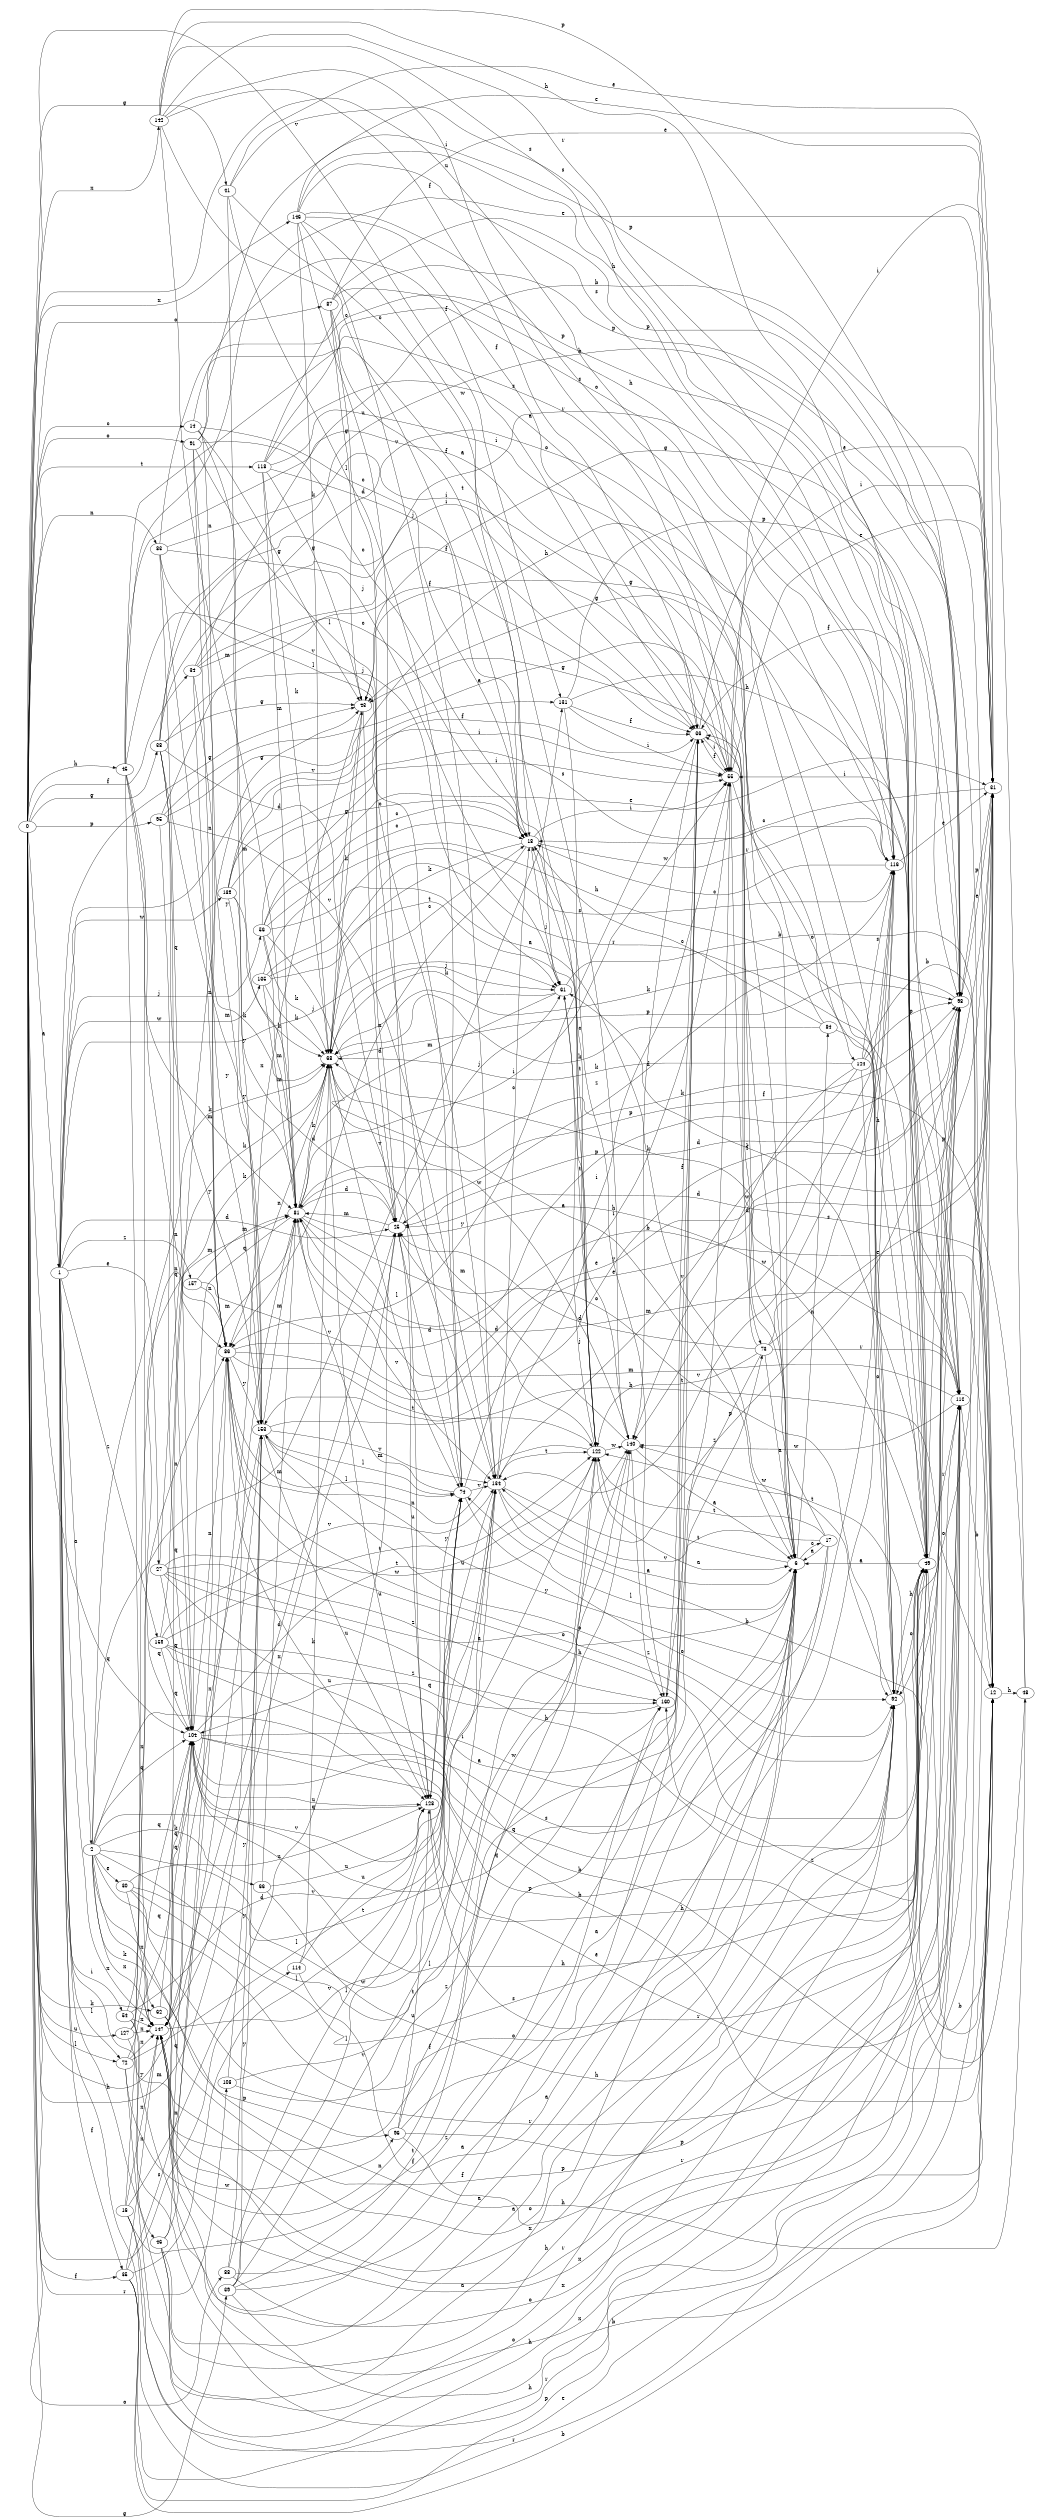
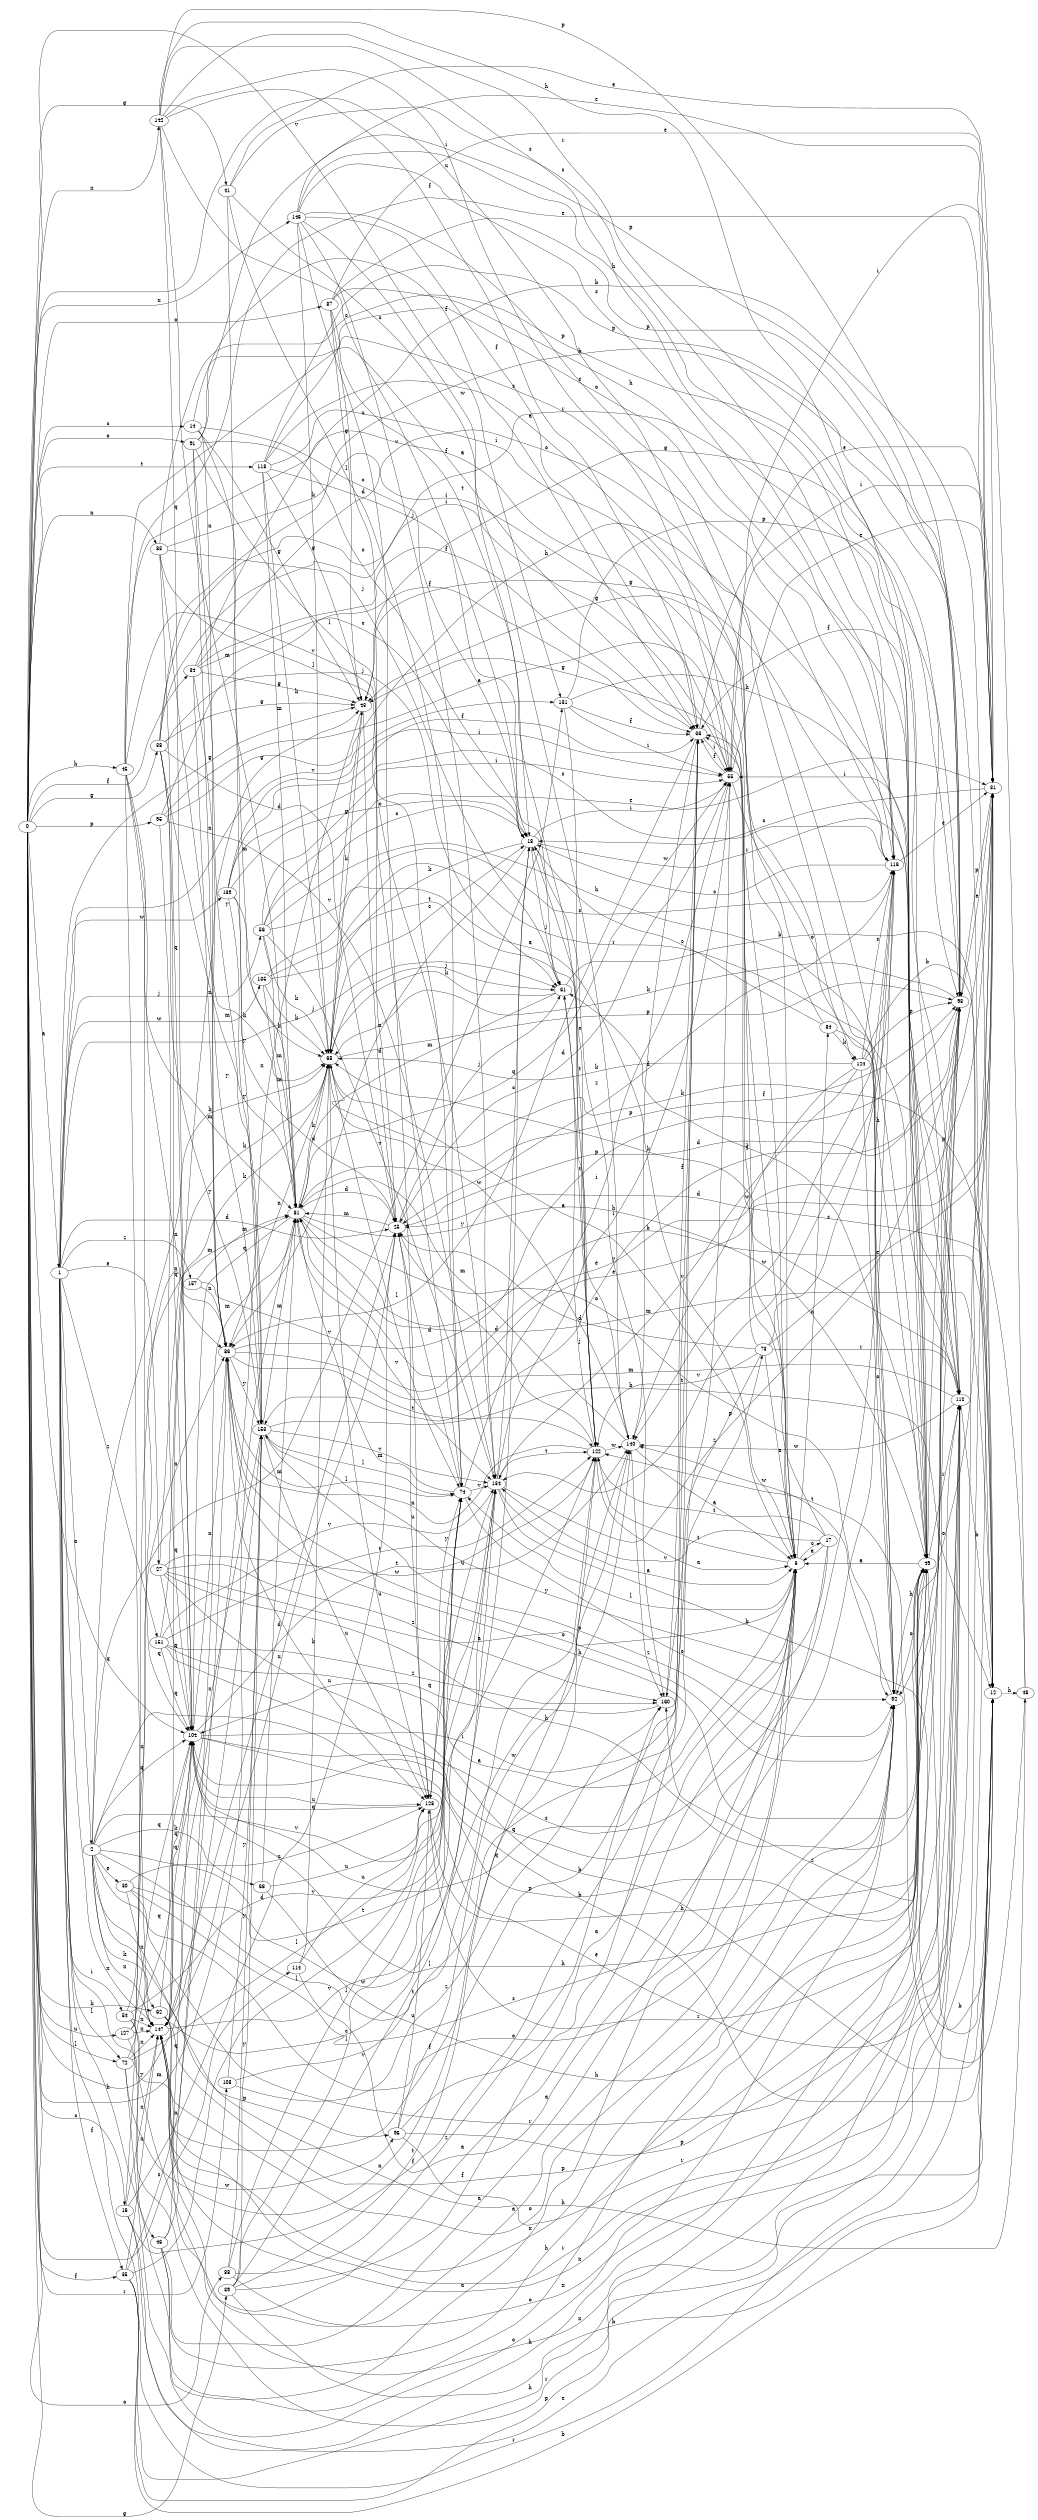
edge "34" -> "43": added, label "g"
edge "135" -> "18": now "62" -> "18"
edge "142" -> "104": added, label "q"
edge "55" -> "73": now "55" -> "25"
edge "84" -> "68": now "84" -> "124"
edge "81" -> "55": label "i" -> "q"
edge "0" -> "16": added, label "c"
node "159": label "159" -> "151"
